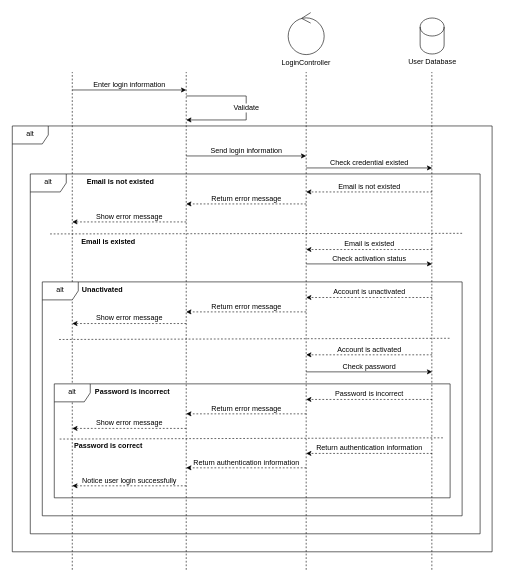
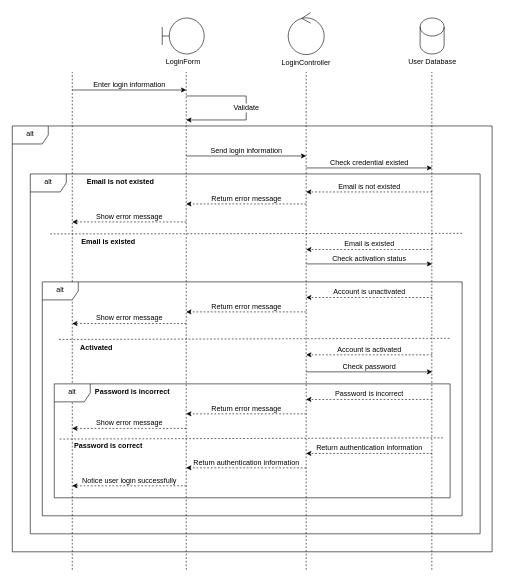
node "LoginForm": added
node "Unactivated": removed
node "Activated": added
